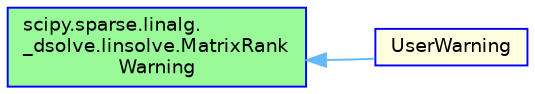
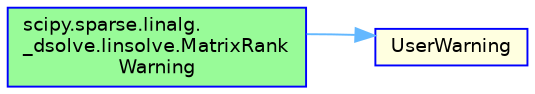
edge "UserWarning" -> "scipy.sparse.linalg. _dsolve.linsolve.MatrixRank Warning": reversed
